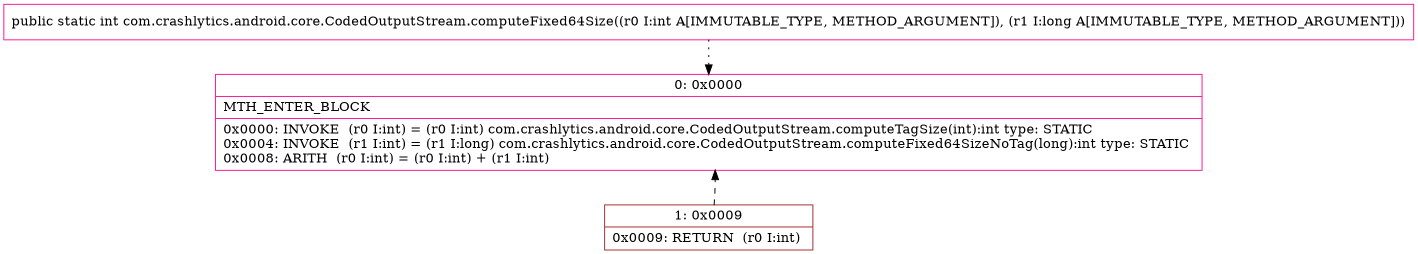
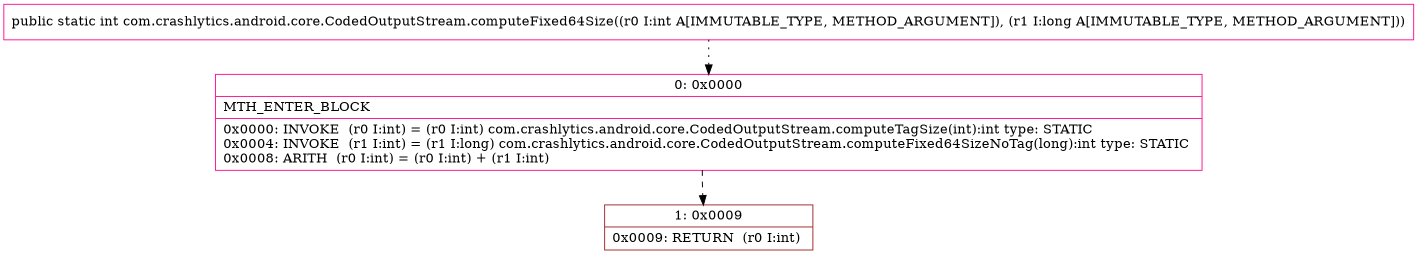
edge "1: 0x0009" -> "0: 0x0000": reversed
